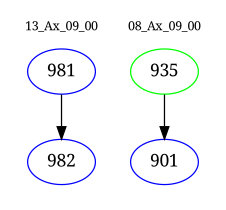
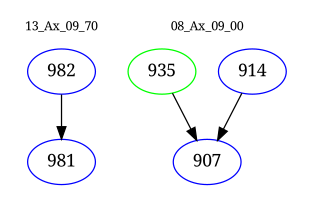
cluster "13_Ax_09_00": label "13_Ax_09_00" -> "13_Ax_09_70"
node "914": added
edge "981" -> "982": reversed
node "901": label "901" -> "907"
